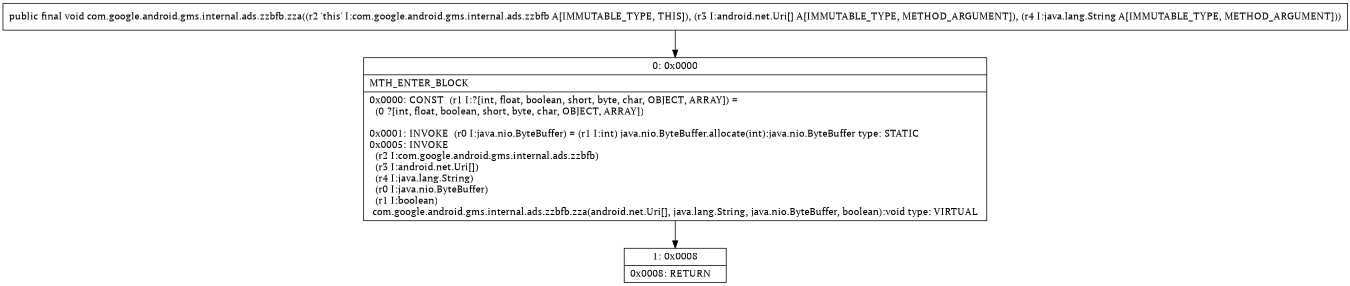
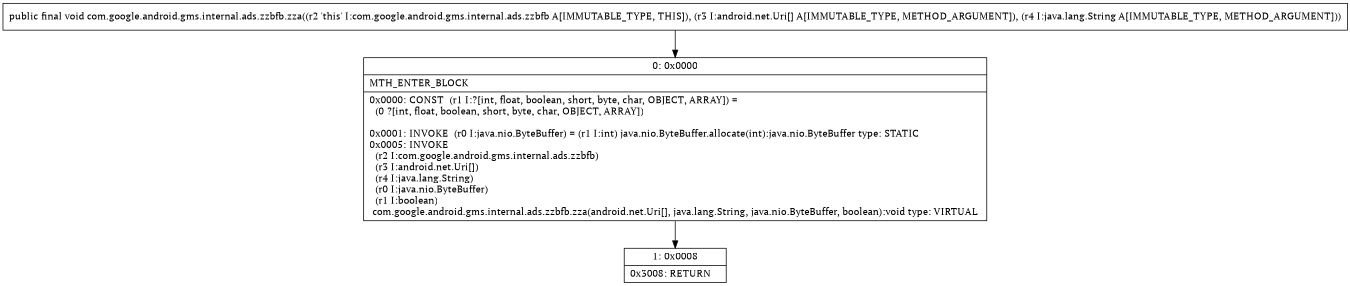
node "1: 0x0008": text "0x0008: RETURN" -> "0x3008: RETURN"
